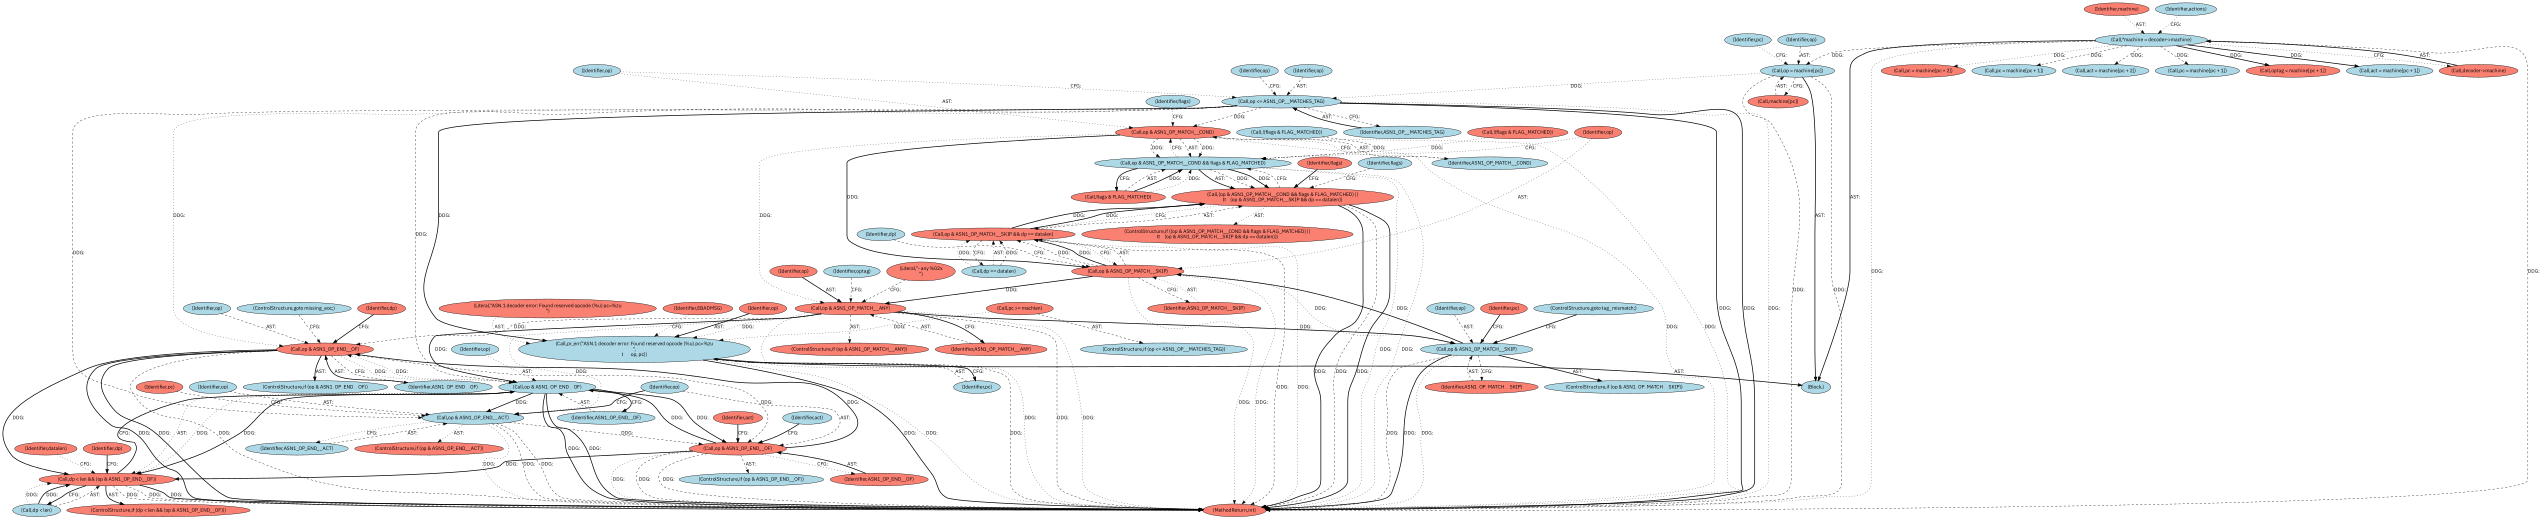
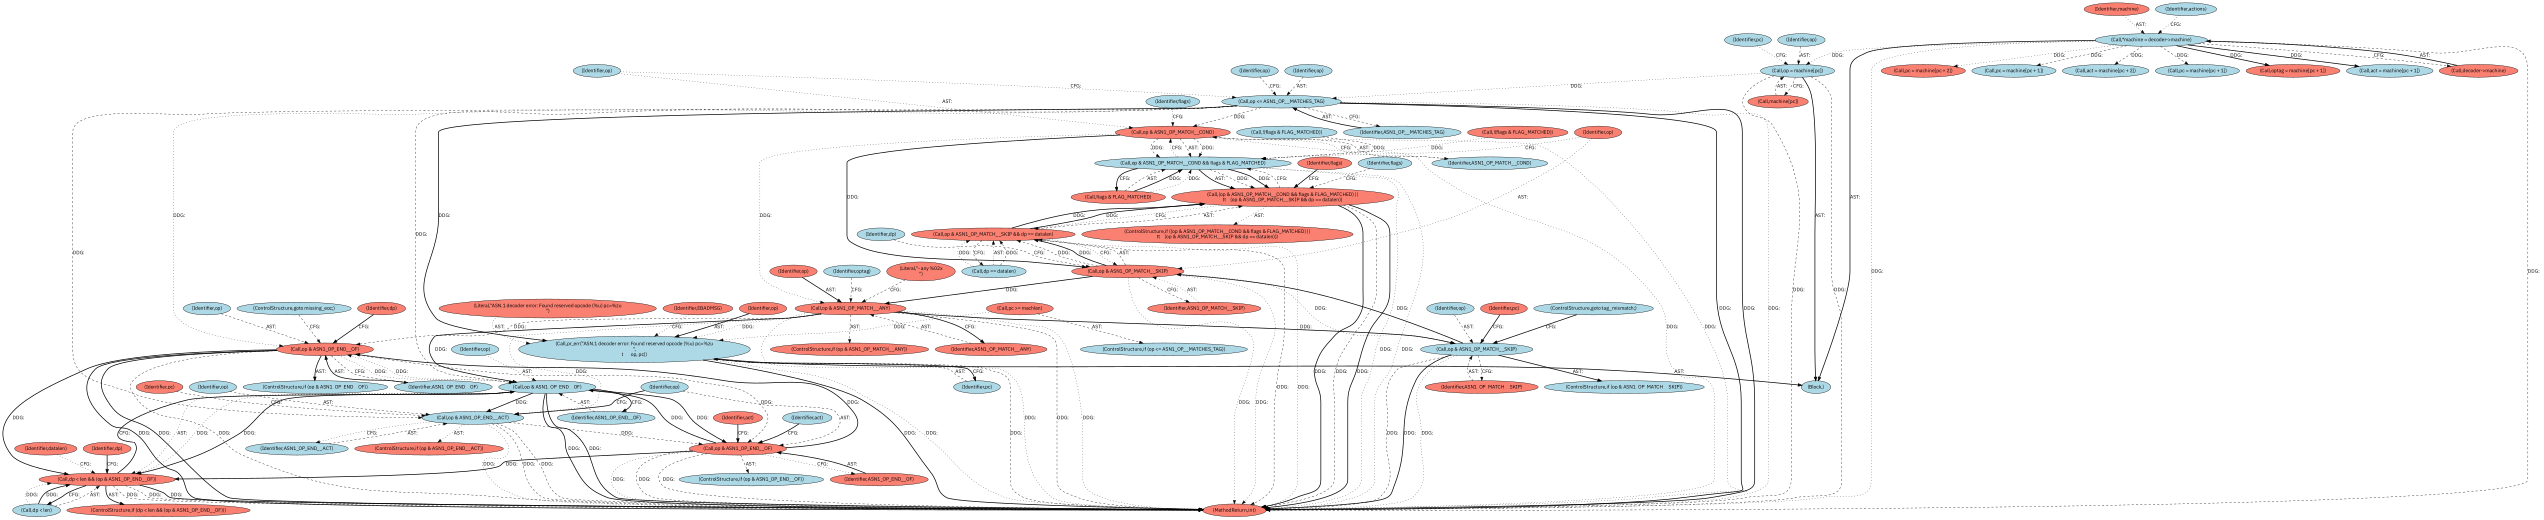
edge "(Call,*machine = decoder->machine)" -> "(Call,op = machine[pc])": style dashed -> dotted
edge "(Call,*machine = decoder->machine)" -> "(Call,decoder->machine)": style dotted -> dashed
